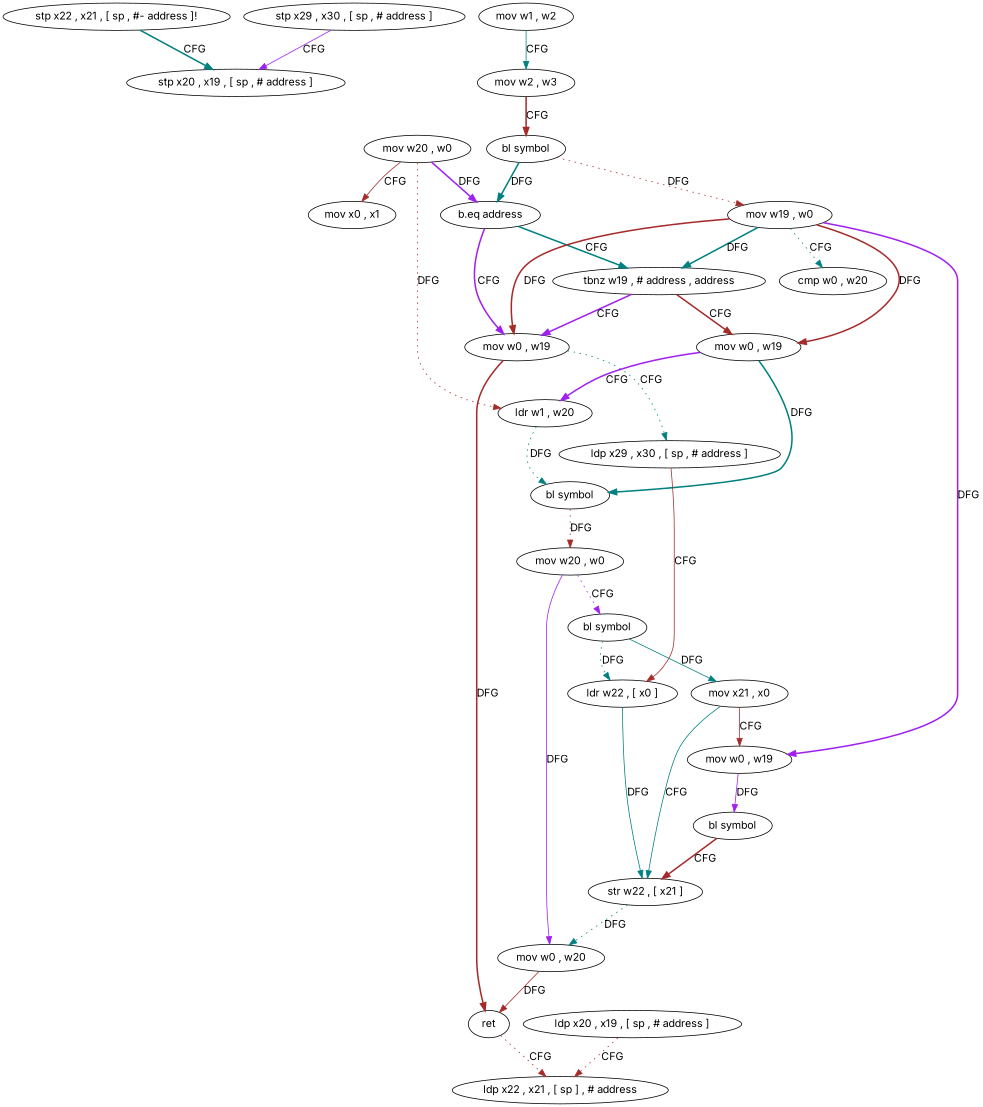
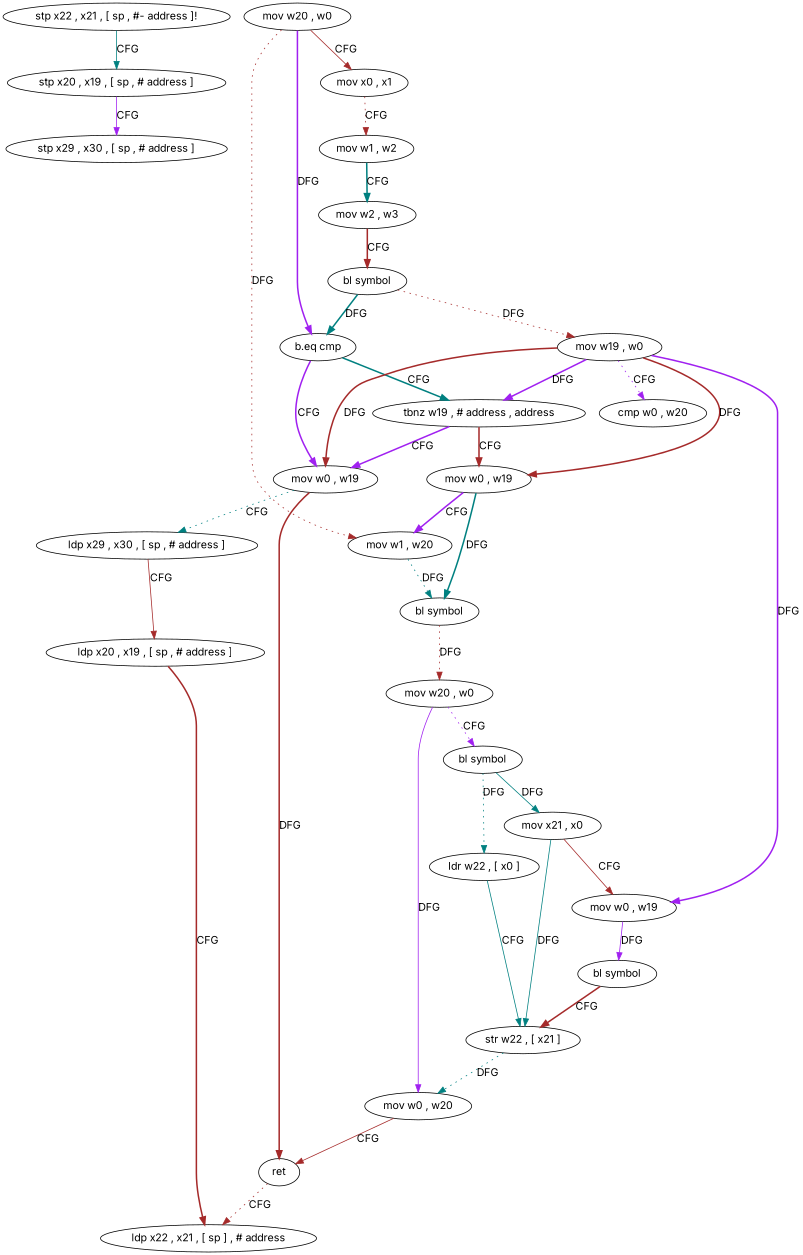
edge "mov w1 , w2" -> "mov w2 , w3": style solid -> bold
edge "stp x22 , x21 , [ sp , #- address ]!" -> "stp x20 , x19 , [ sp , # address ]": style bold -> solid
edge "stp x29 , x30 , [ sp , # address ]" -> "stp x20 , x19 , [ sp , # address ]": reversed
edge "mov x0 , x1" -> "mov w1 , w2": added, label "CFG"
node "b.eq address": label "b.eq address" -> "b.eq cmp"
edge "mov w19 , w0" -> "cmp w0 , w20": color teal -> purple
edge "mov w19 , w0" -> "tbnz w19 , # address , address": color teal -> purple
node "ldr w1 , w20": label "ldr w1 , w20" -> "mov w1 , w20"
edge "ldp x29 , x30 , [ sp , # address ]" -> "ldr w22 , [ x0 ]": now "ldp x29 , x30 , [ sp , # address ]" -> "ldp x20 , x19 , [ sp , # address ]"
edge "ldr w22 , [ x0 ]" -> "str w22 , [ x21 ]": label "DFG" -> "CFG"
edge "mov x21 , x0" -> "str w22 , [ x21 ]": label "CFG" -> "DFG"
edge "mov w0 , w20" -> "ret": label "DFG" -> "CFG"
edge "ldp x20 , x19 , [ sp , # address ]" -> "ldp x22 , x21 , [ sp ] , # address": style dotted -> bold
